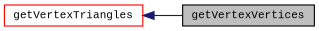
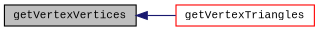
edge "getVertexVertices" -> "getVertexTriangles": reversed
